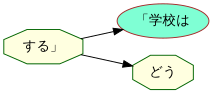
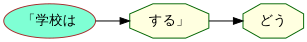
edge "する」" -> "「学校は": reversed
